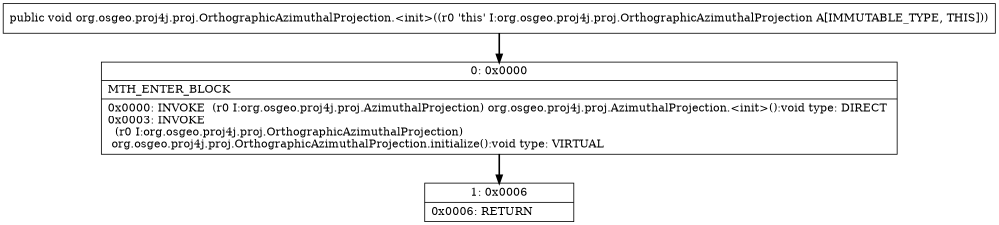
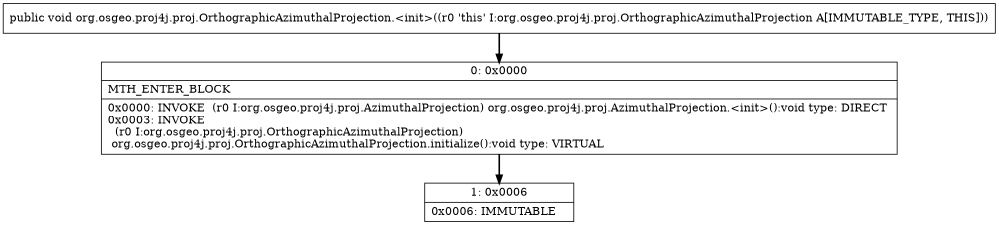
node "1: 0x0006": text "0x0006: RETURN" -> "0x0006: IMMUTABLE"
